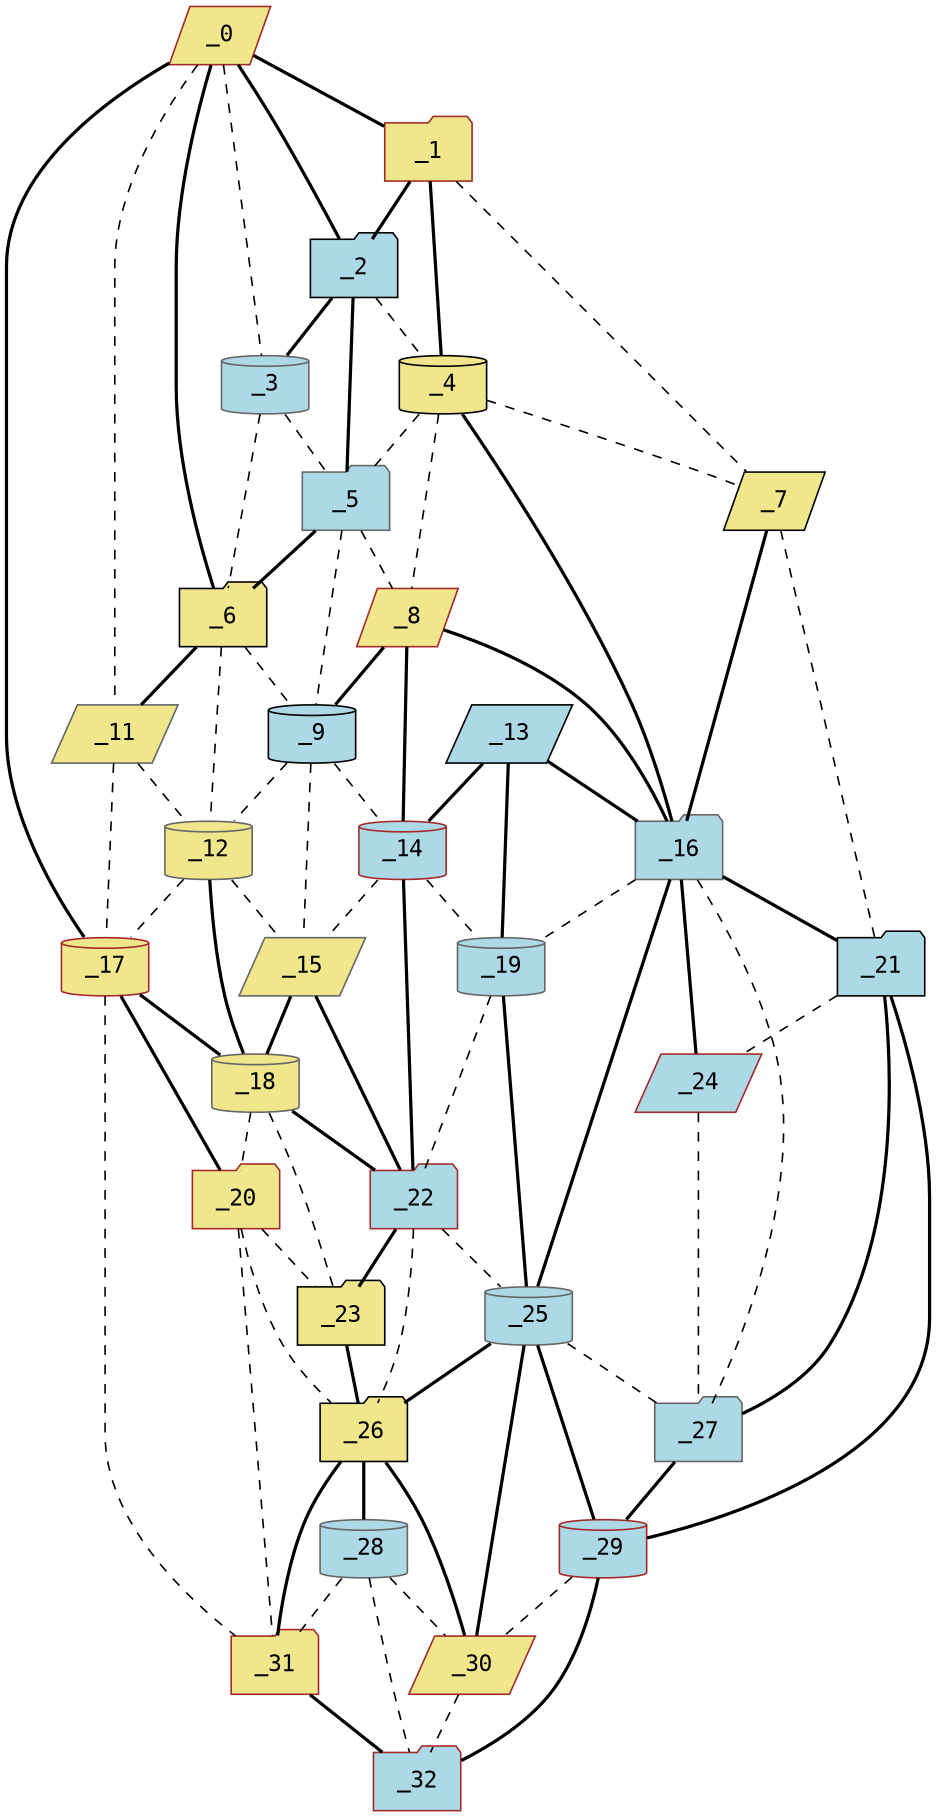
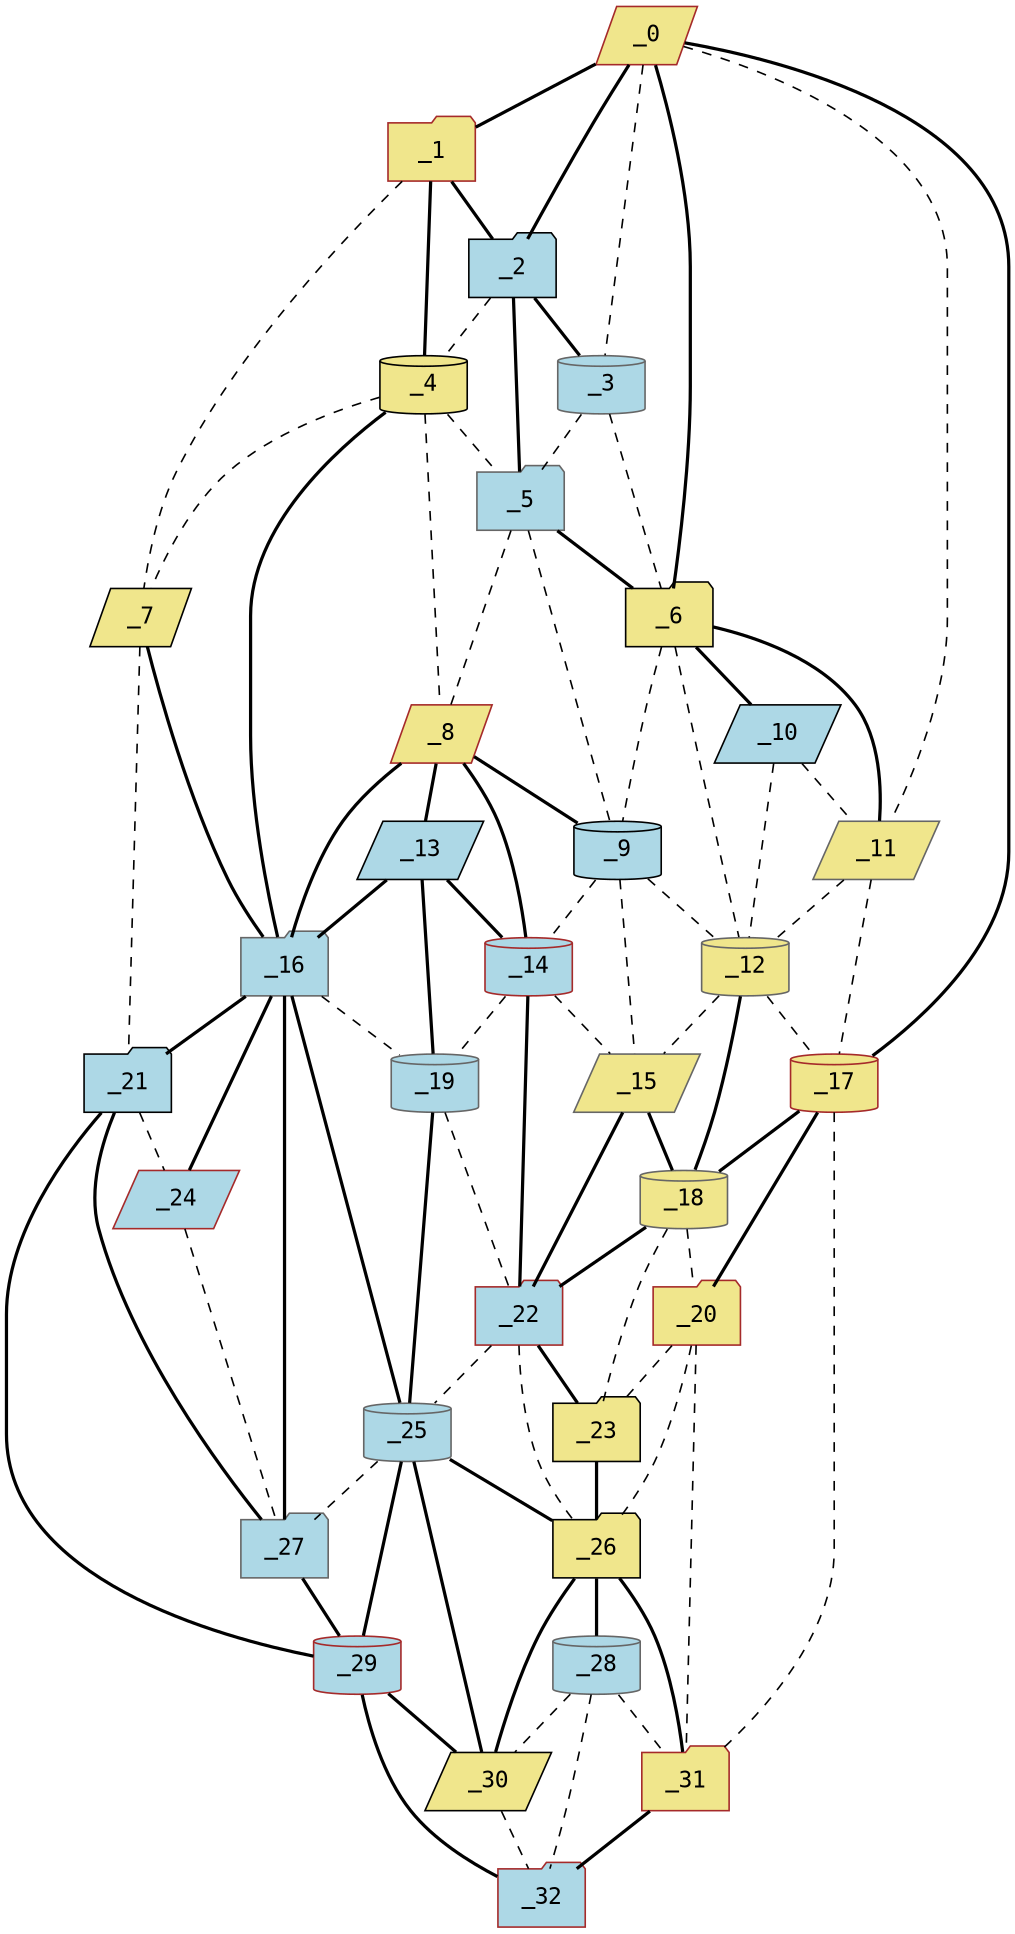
node "_10": added
edge "_8" -- "_13": added
edge "_16" -- "_27": style dashed -> bold
edge "_29" -- "_30": style dashed -> bold
node "_30": color brown -> black
